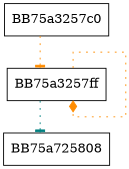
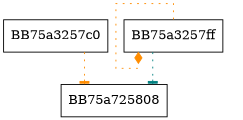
edge "BB75a3257c0" -> "BB75a3257ff": now "BB75a3257c0" -> "BB75a725808"
